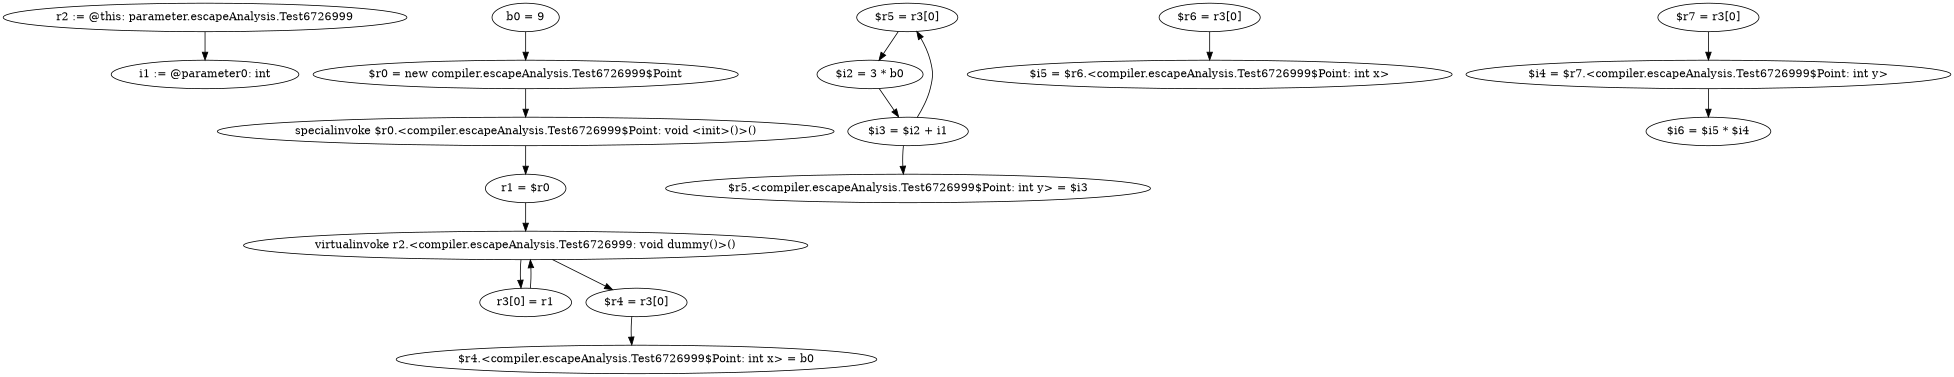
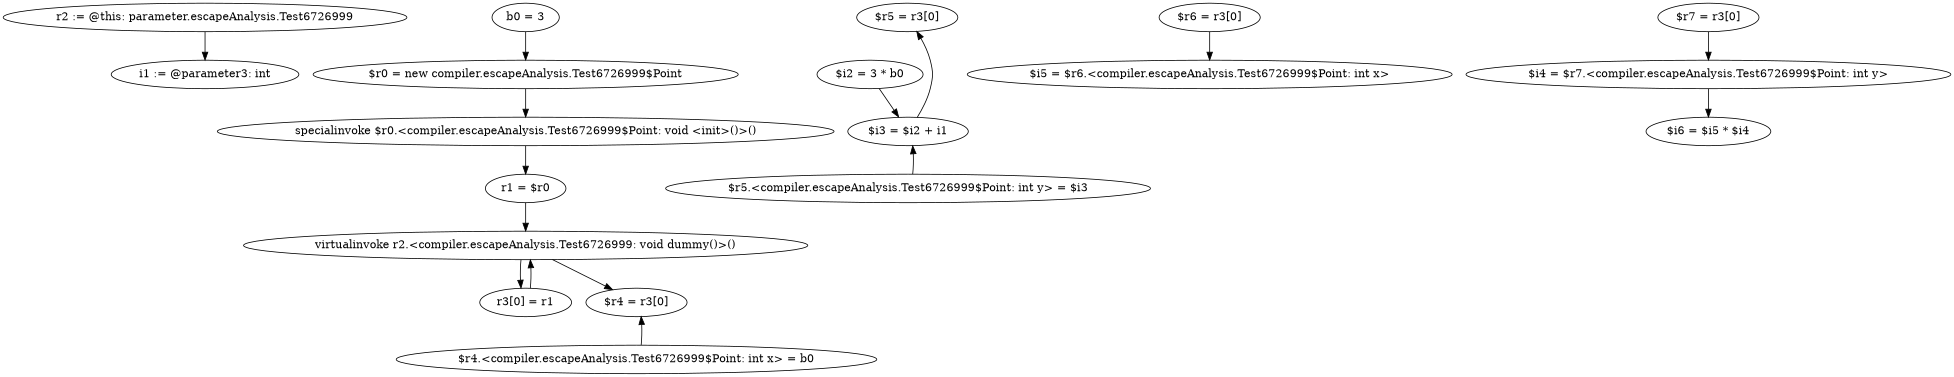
node "b0 = 9": label "b0 = 9" -> "b0 = 3"
edge "$r5 = r3[0]" -> "$i2 = 3 * b0": removed
node "i1 := @parameter0: int": label "i1 := @parameter0: int" -> "i1 := @parameter3: int"
edge "$i3 = $i2 + i1" -> "$r5.<compiler.escapeAnalysis.Test6726999$Point: int y> = $i3": reversed
edge "$r4 = r3[0]" -> "$r4.<compiler.escapeAnalysis.Test6726999$Point: int x> = b0": reversed
